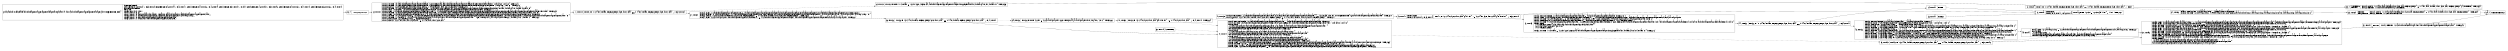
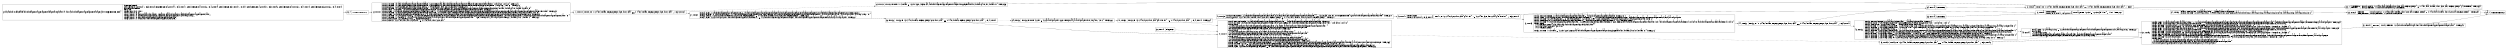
node "54: 0x007a": text "INLINE" -> "SYNTHETIC"
edge "54: 0x007a" -> "46: 0x007a": now "54: 0x007a" -> "33: 0x0024"
node "28: ?": text "MTH_ARRAY_BLOCK" -> "MTH_ENTER_BLOCK"
node "46: 0x007a": text "LOOP_END" -> "LOOP_CHECK"
node "35: 0x002b": text "ORIG_INLINE" -> "ORIG_RETURN"
node "53: 0x007a": text "DIRECT" -> "SYNTHETIC"
node "52: 0x007d": text "SYNTHETIC" -> "INSTANCE"
node "50: 0x0098": text "0x00b5: CHECK" -> "0x00b5: IPUT"
